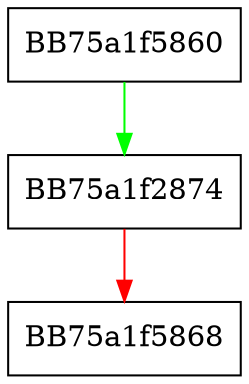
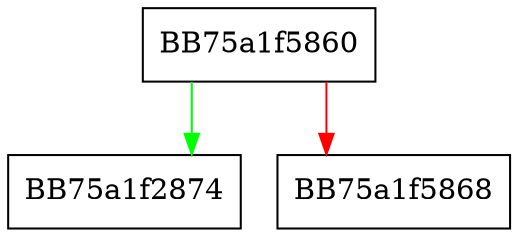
edge "BB75a1f2874" -> "BB75a1f5868": now "BB75a1f5860" -> "BB75a1f5868"
